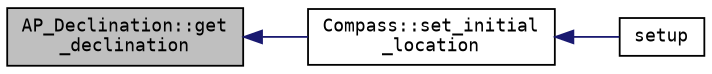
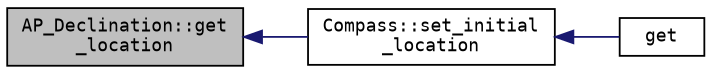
node "AP_Declination::get _declination": label "AP_Declination::get _declination" -> "AP_Declination::get _location"
node "setup": label "setup" -> "get"
